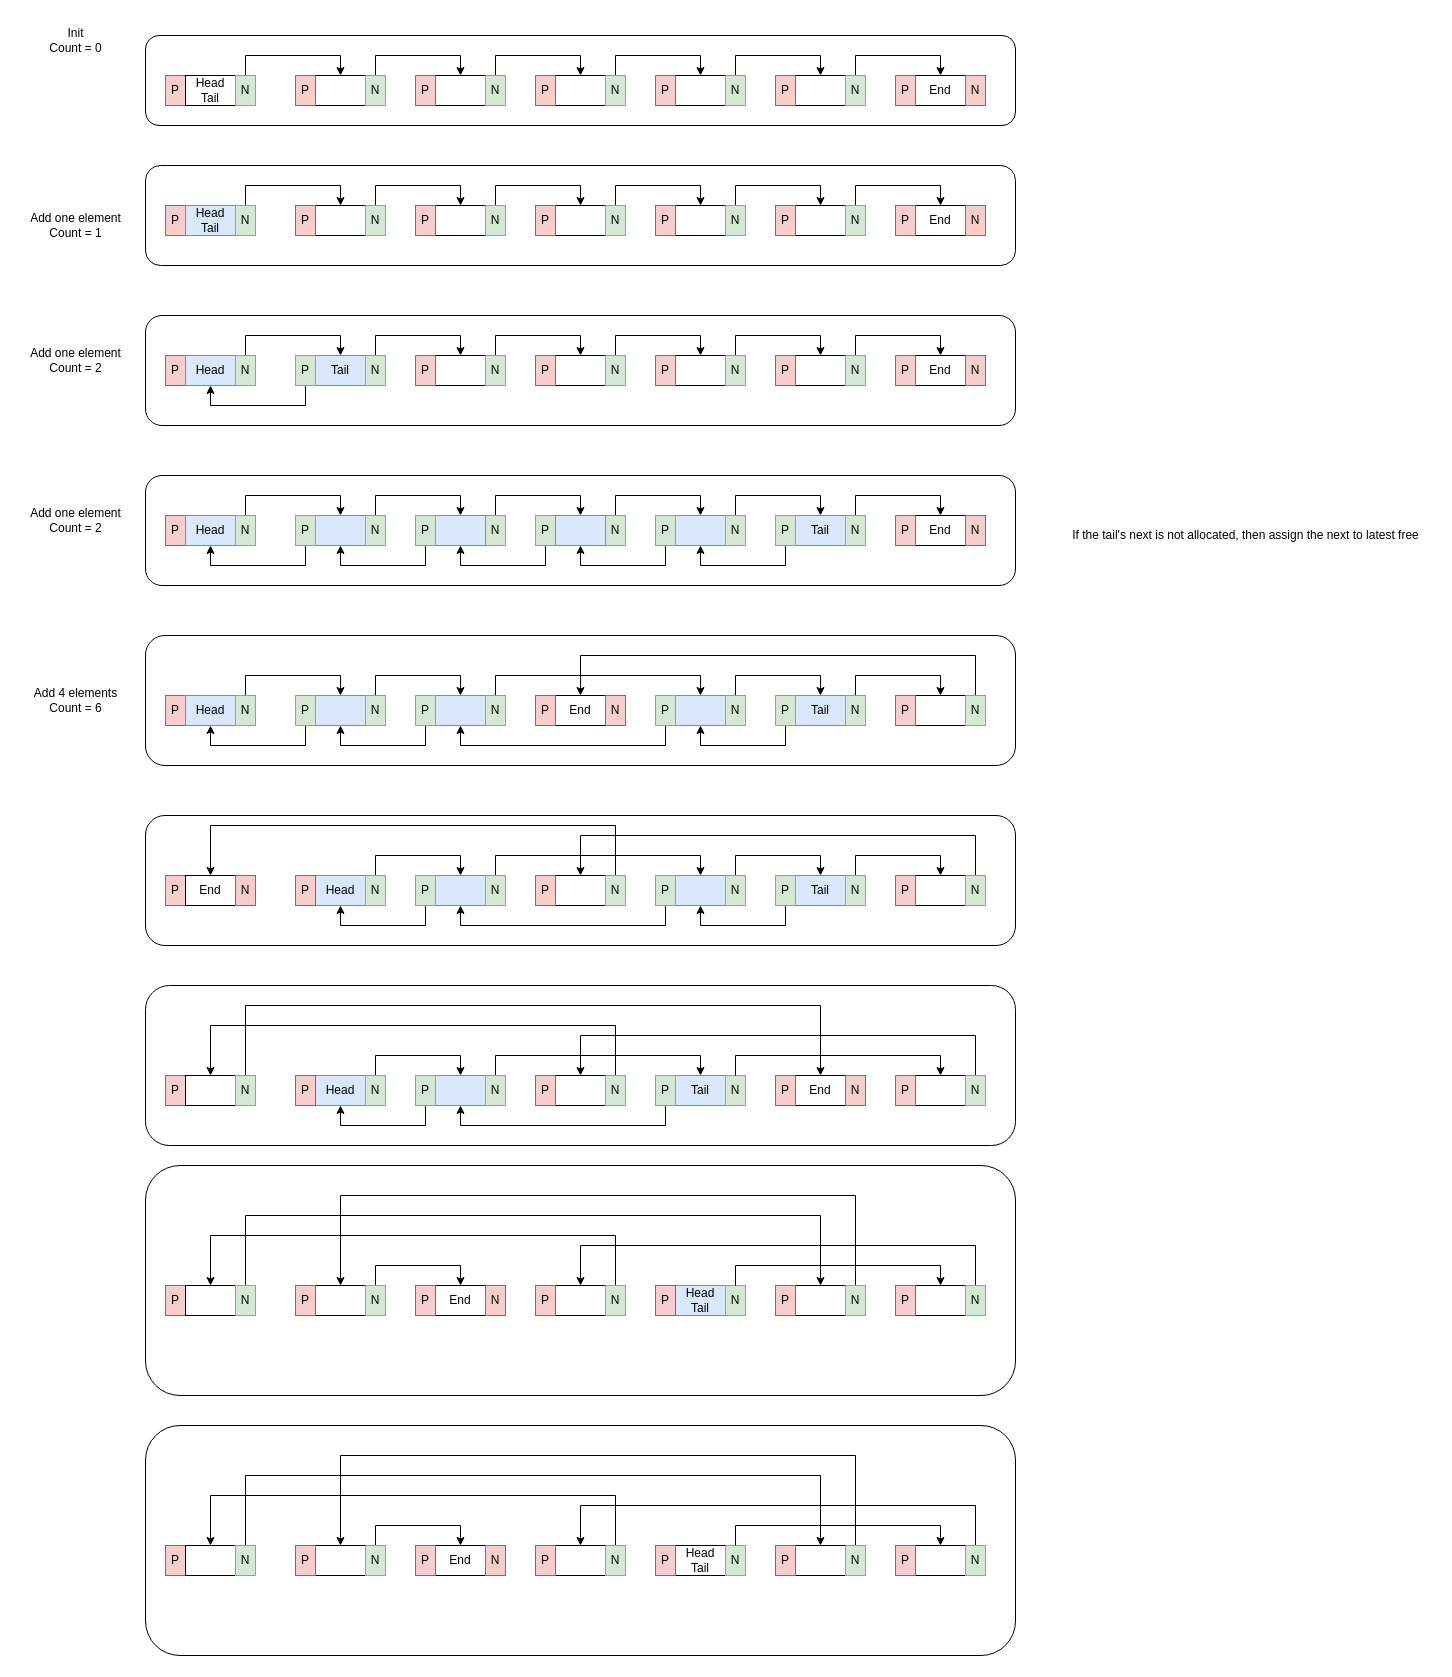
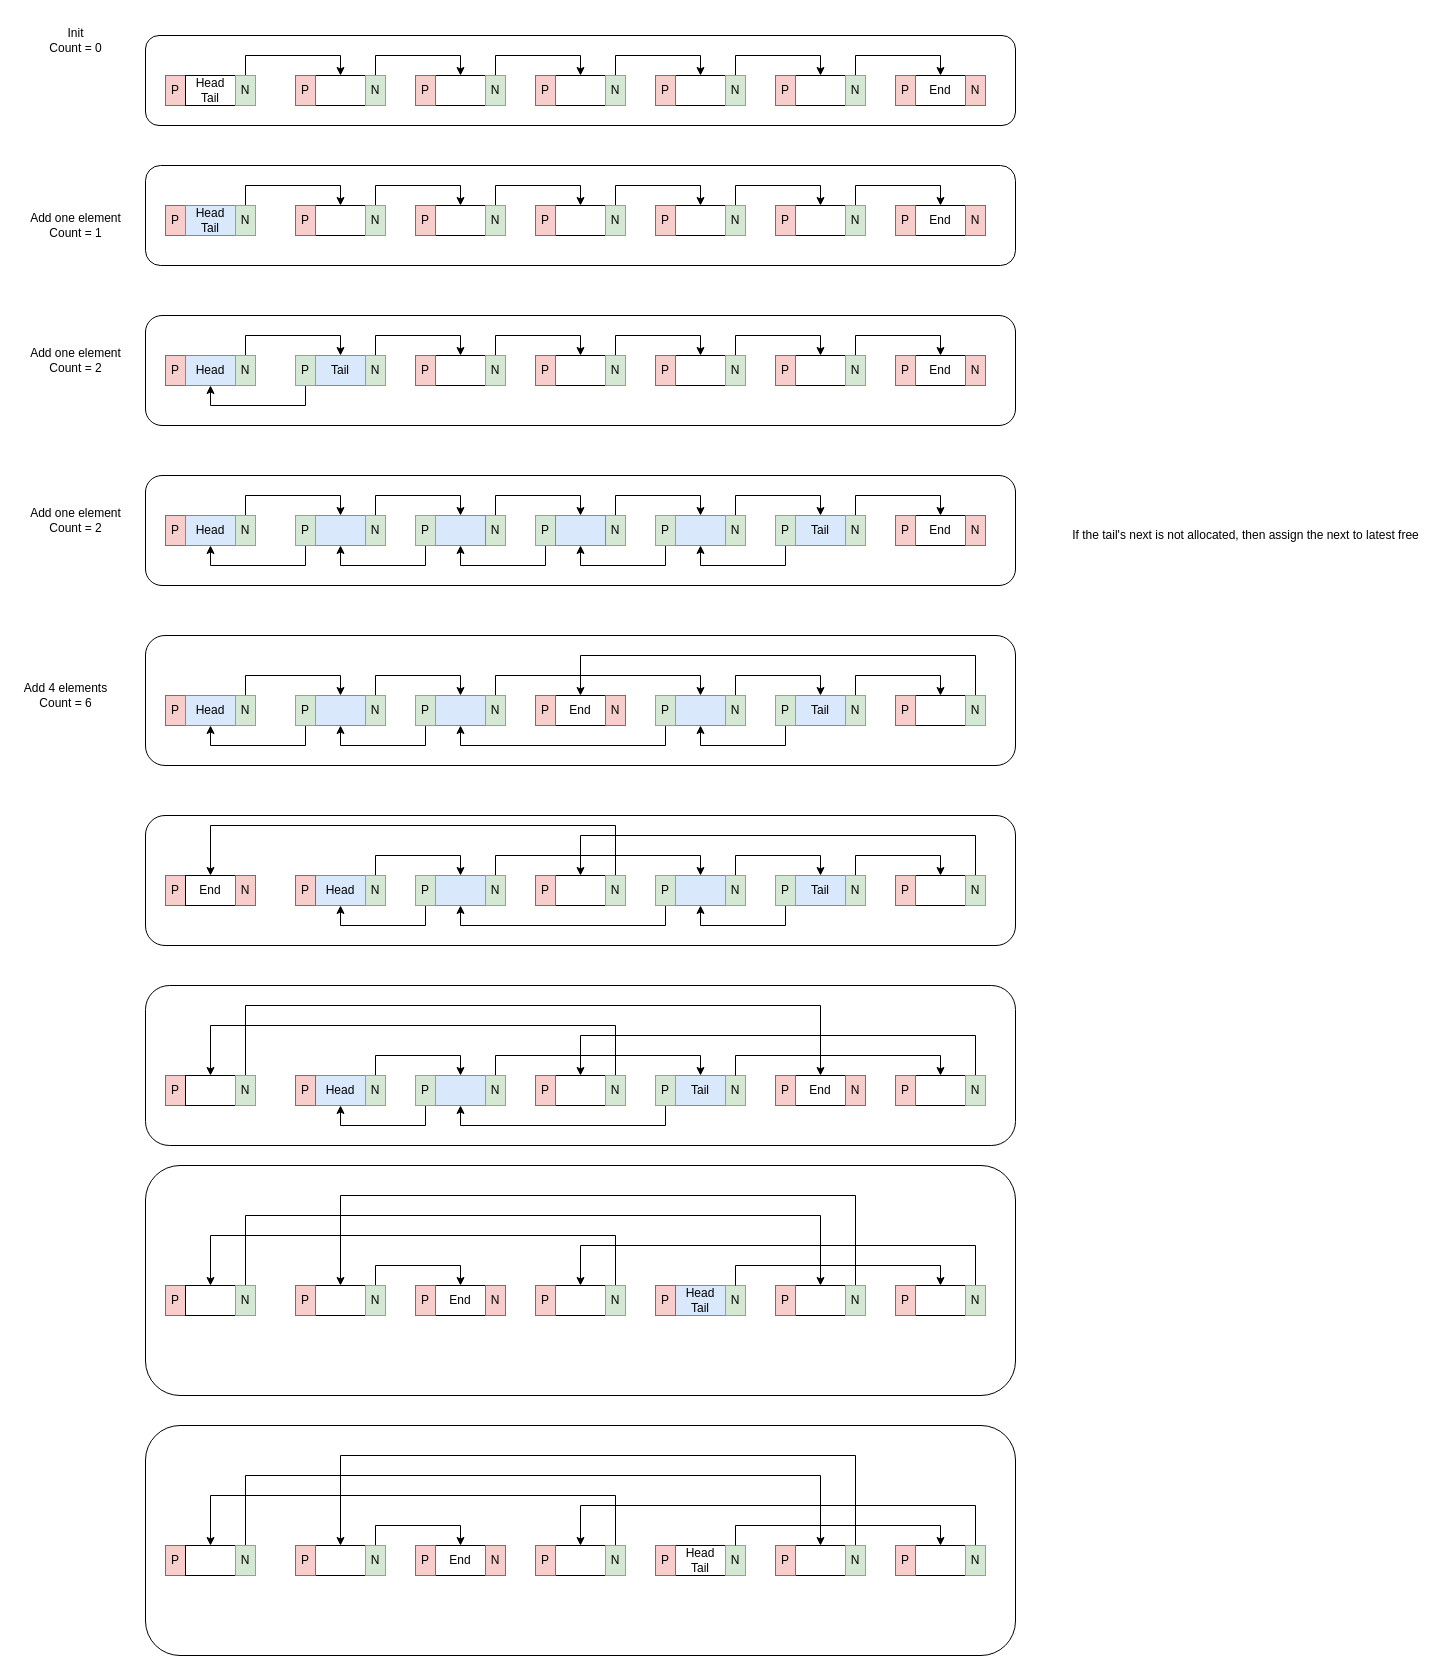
node "Add 4 elements Count = 6": moved (76, 701) -> (66, 696)
